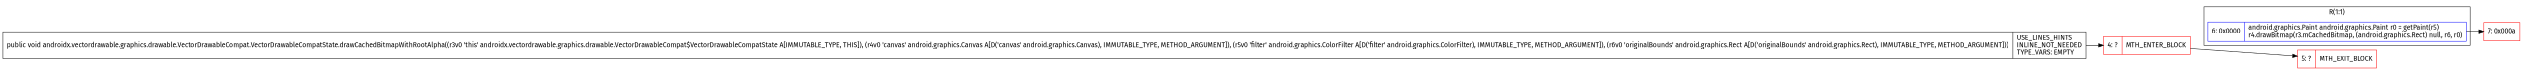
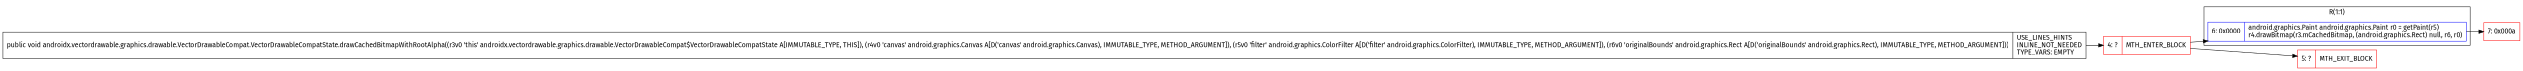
edge "4: ?" -> "6: 0x0000": added
